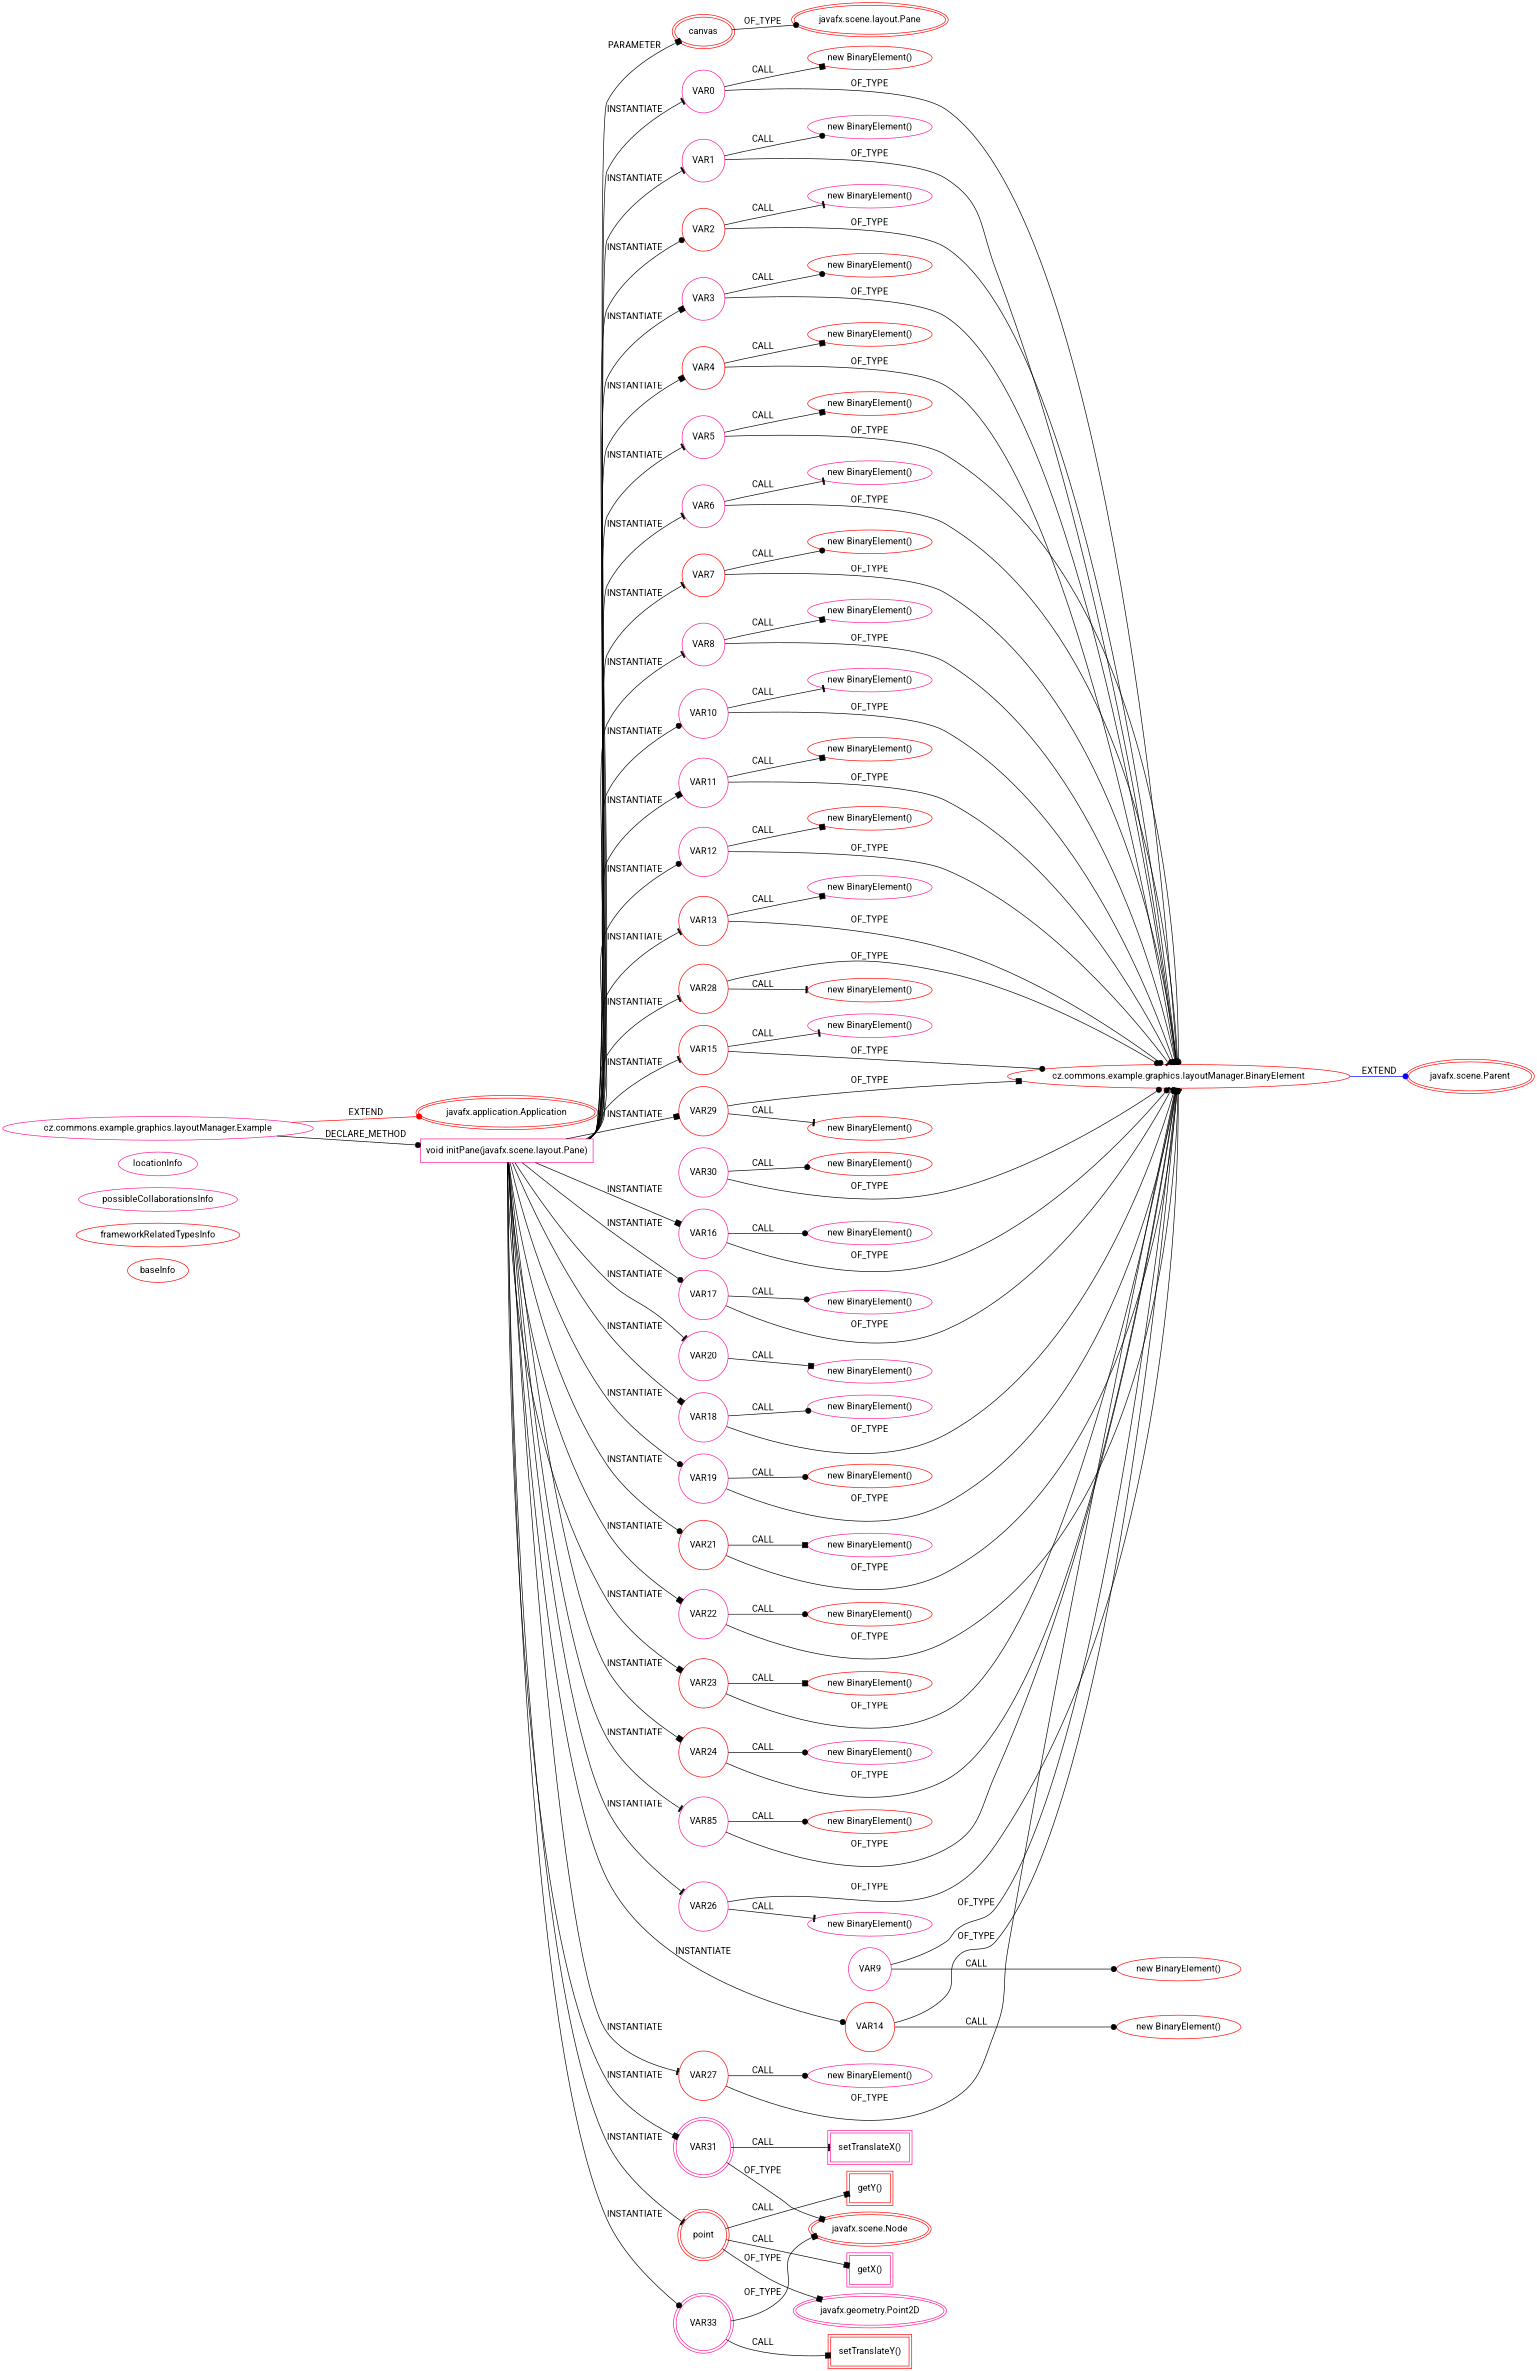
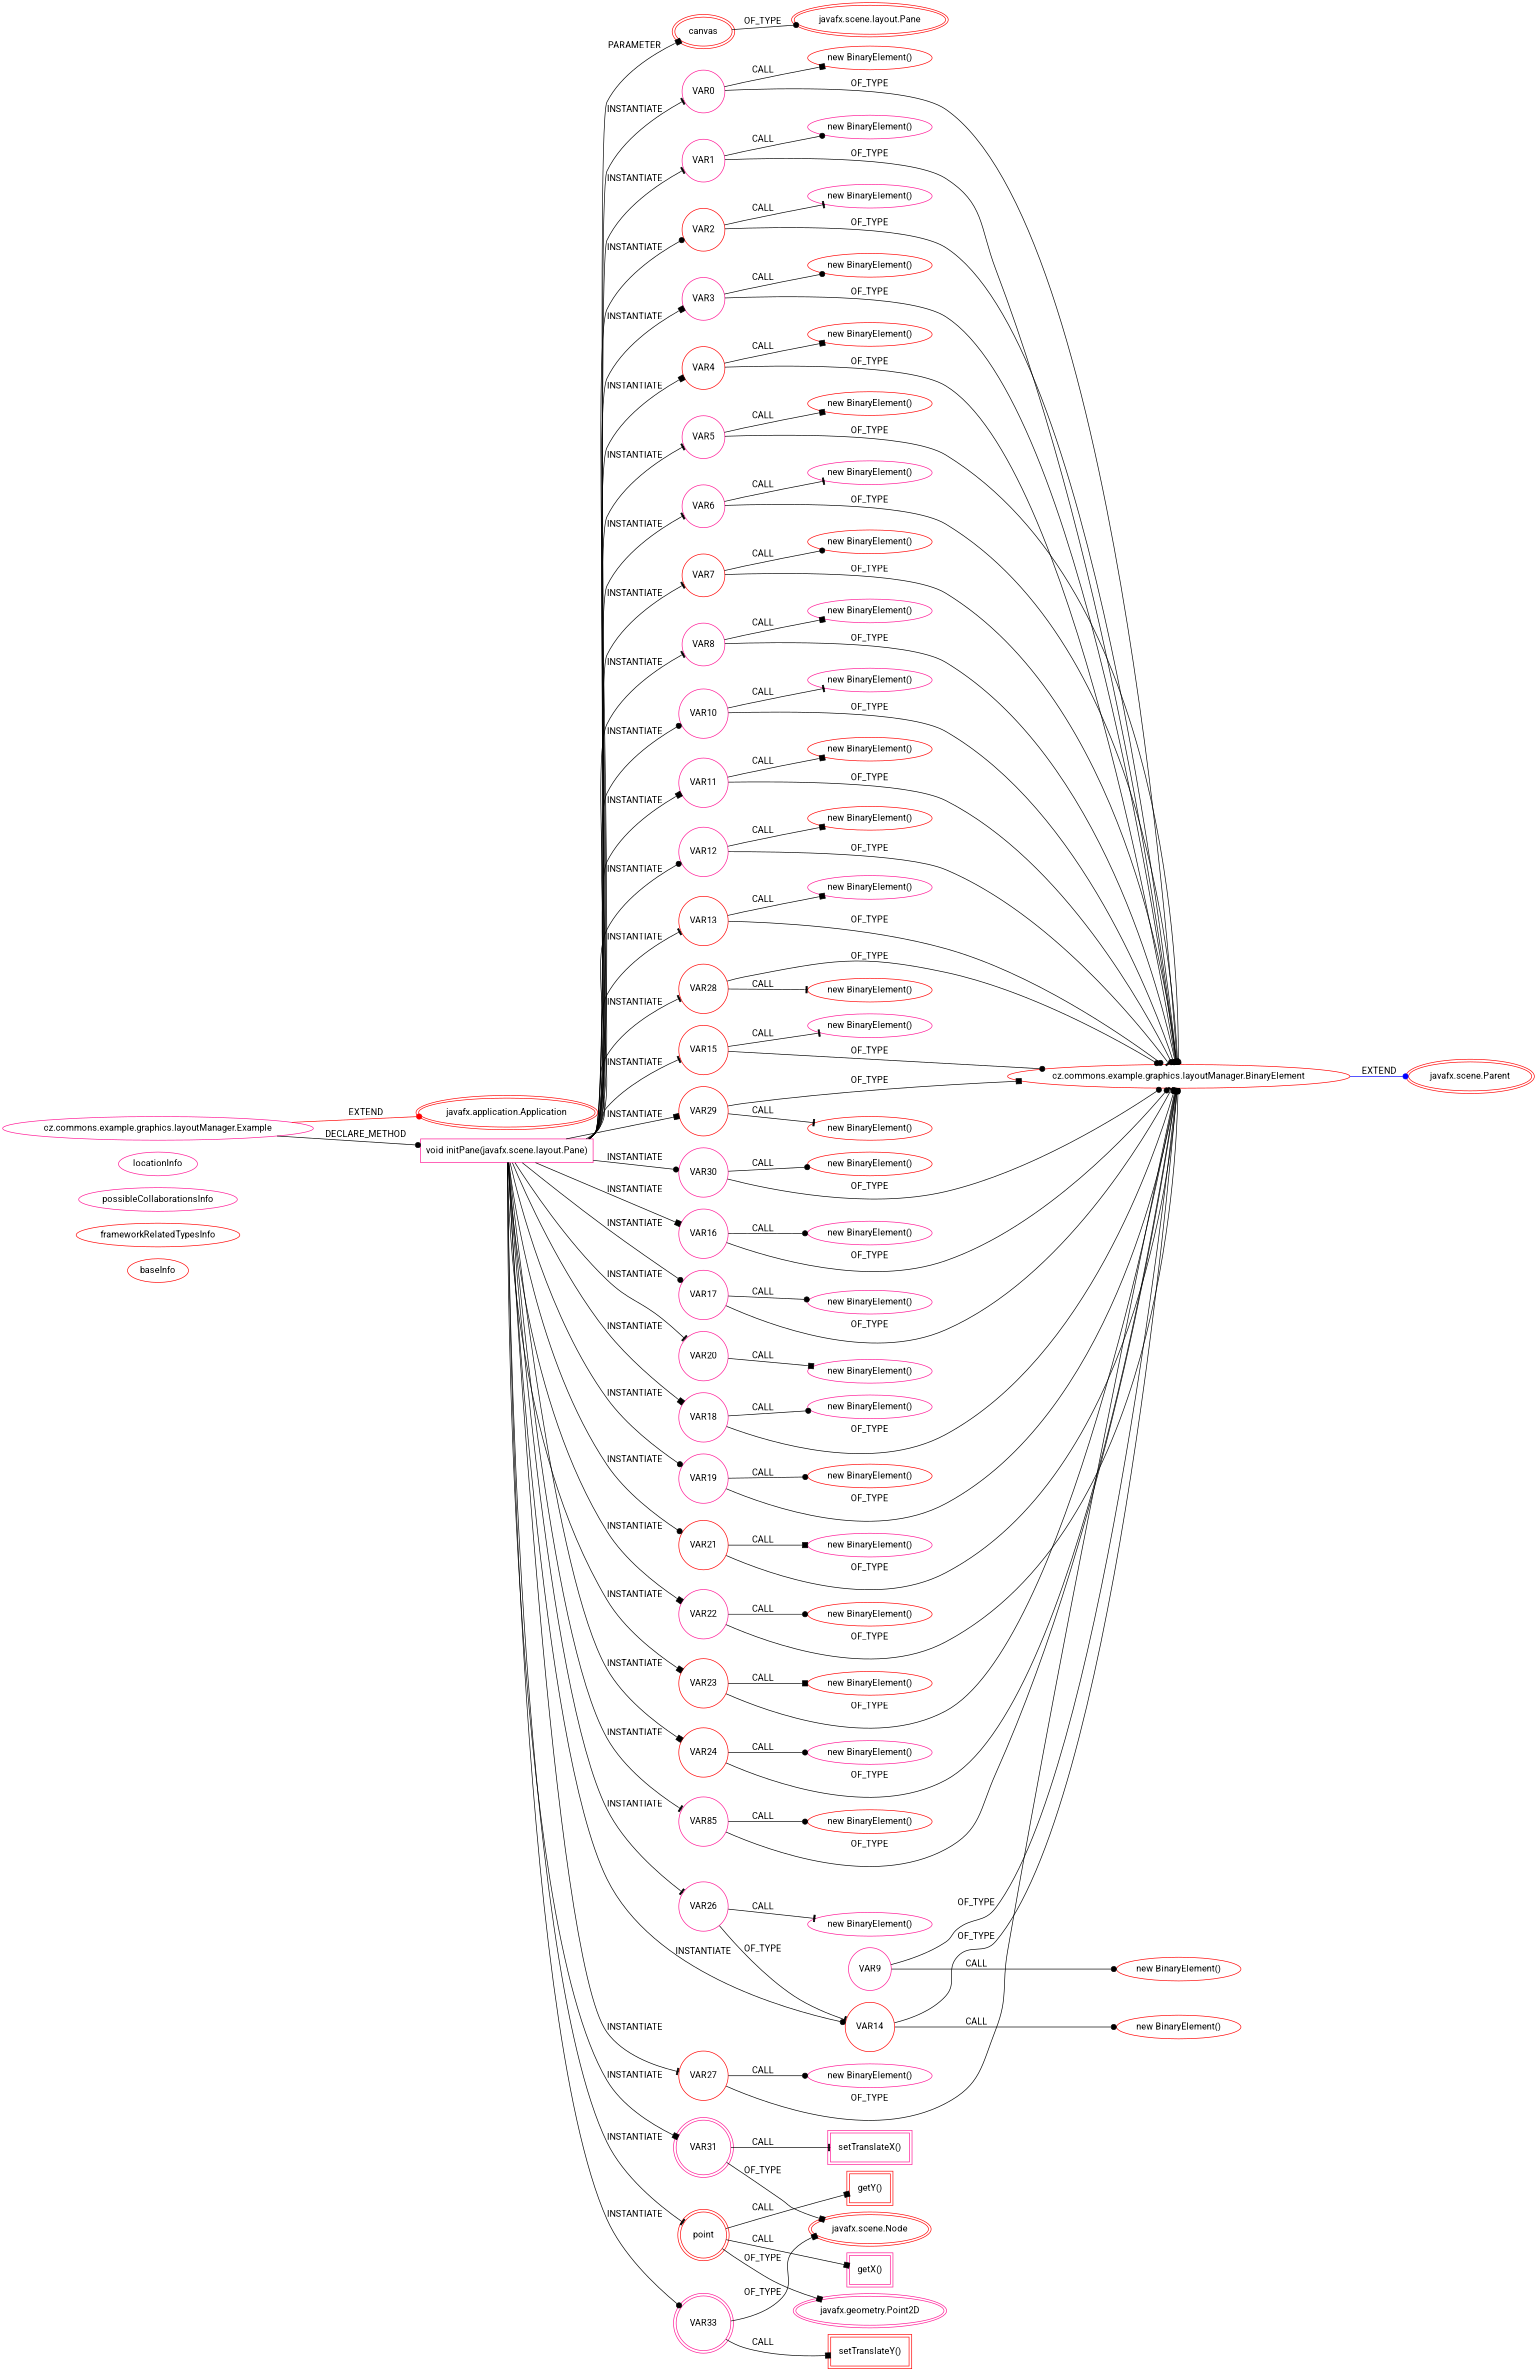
edge "void initPane(javafx.scene.layout.Pane)" -> "VAR30": added, label "INSTANTIATE"
edge "VAR26" -> "cz.commons.example.graphics.layoutManager.BinaryElement": now "VAR26" -> "VAR14"
